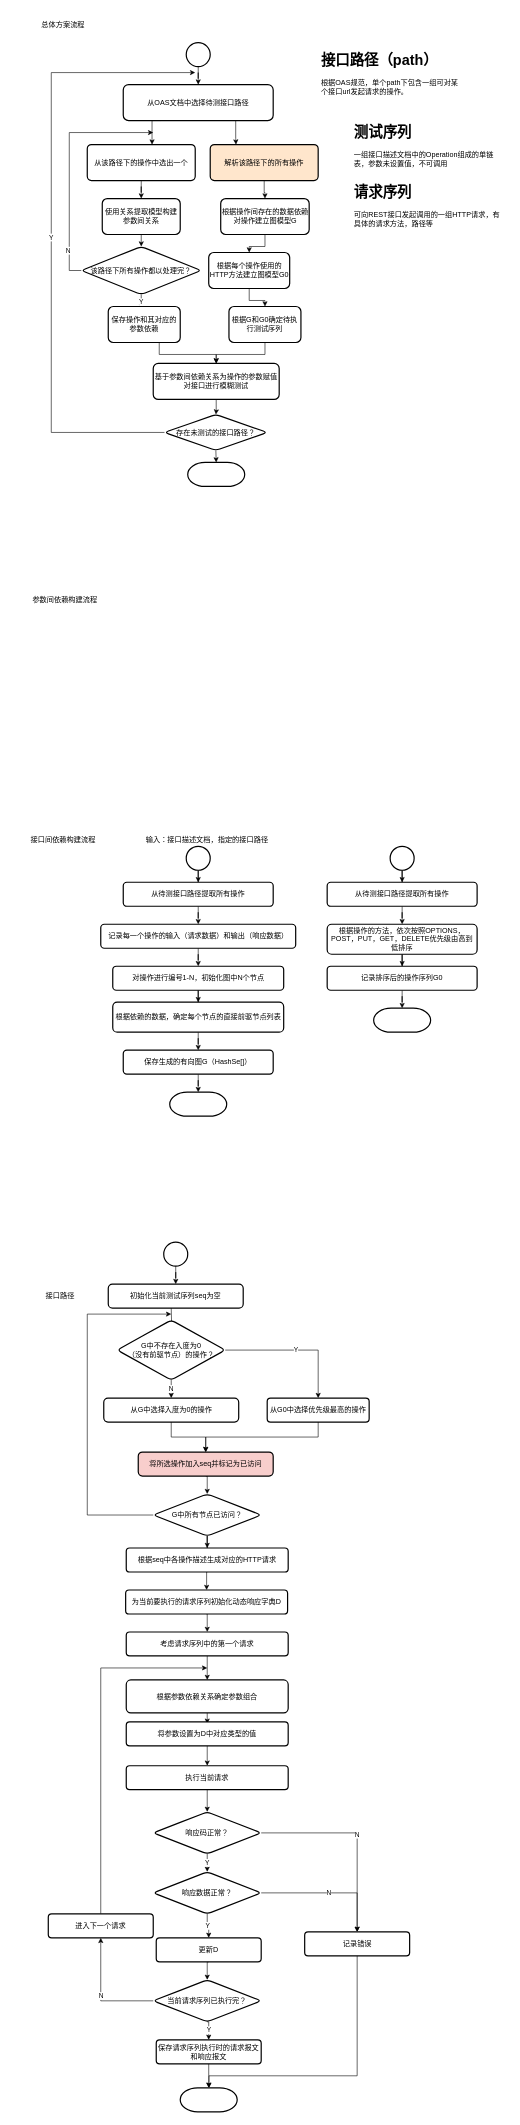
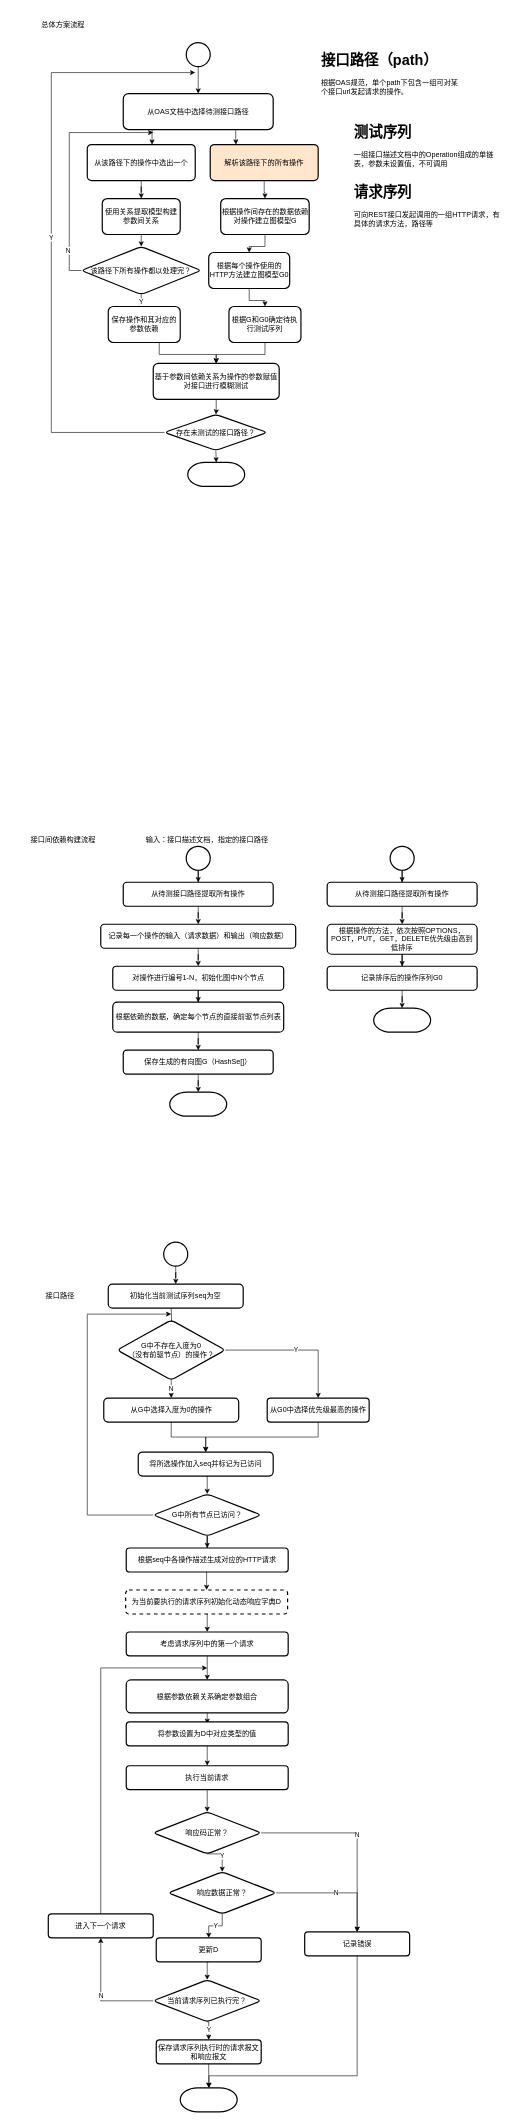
node "从OAS文档中选择待测接口路径": moved (198, 102) -> (198, 111)
node "参数间依赖构建流程": removed
node "将所选操作加入seq并标记为已访问": fillcolor #f8cecc -> #ffffff
node "为当前要执行的请求序列初始化动态响应字典D": style solid -> dashed
node "响应数据正常？": moved (207, 1893) -> (222, 1893)
